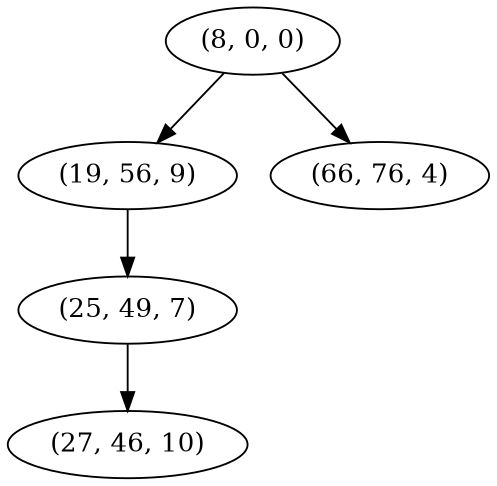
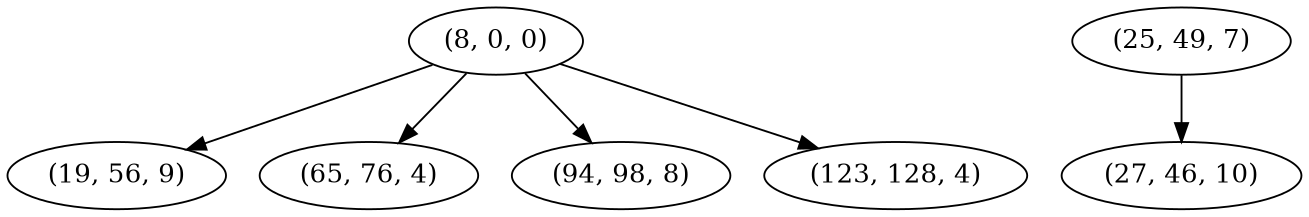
node "(66, 76, 4)": label "(66, 76, 4)" -> "(65, 76, 4)"
node "(94, 98, 8)": added
node "(123, 128, 4)": added
edge "(19, 56, 9)" -> "(25, 49, 7)": removed
